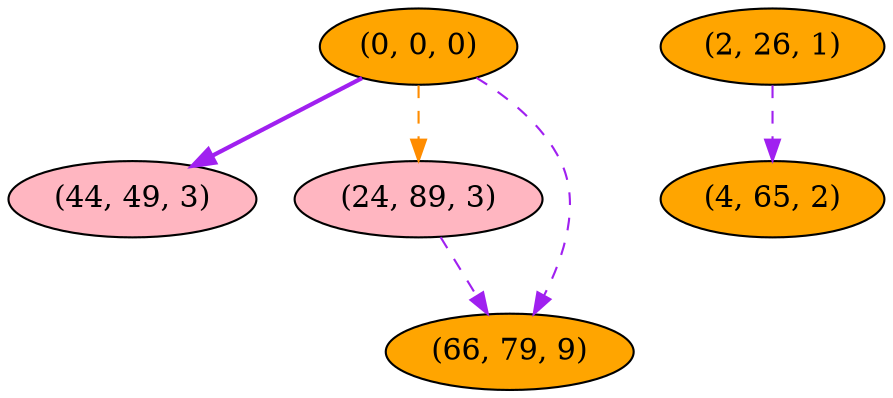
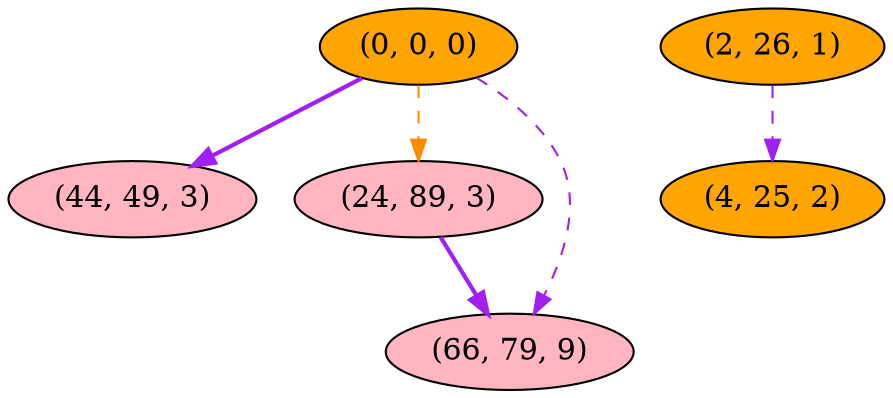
node "(4, 65, 2)": label "(4, 65, 2)" -> "(4, 25, 2)"
edge "(24, 89, 3)" -> "(66, 79, 9)": style dashed -> bold
node "(66, 79, 9)": fillcolor orange -> lightpink
